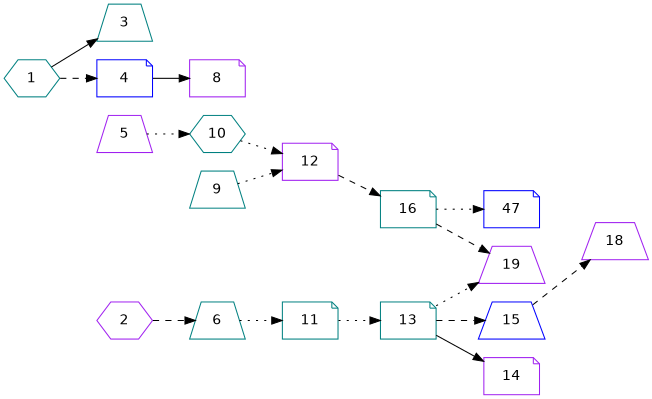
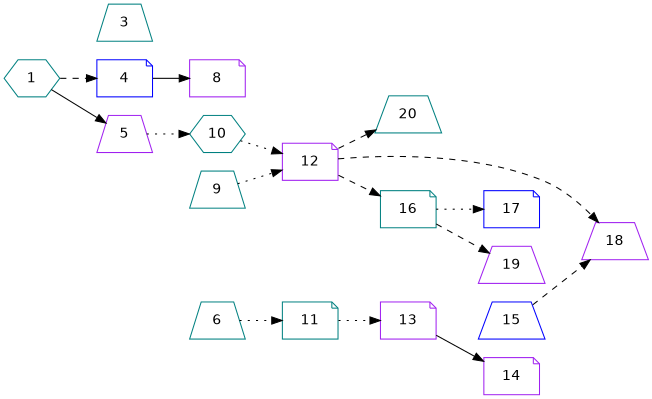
edge "1" -> "3": now "1" -> "5"
node "20": added
edge "12" -> "18": added
node "47": label "47" -> "17"
edge "13" -> "19": removed
node "2": removed
node "13": color teal -> purple
edge "13" -> "15": removed
